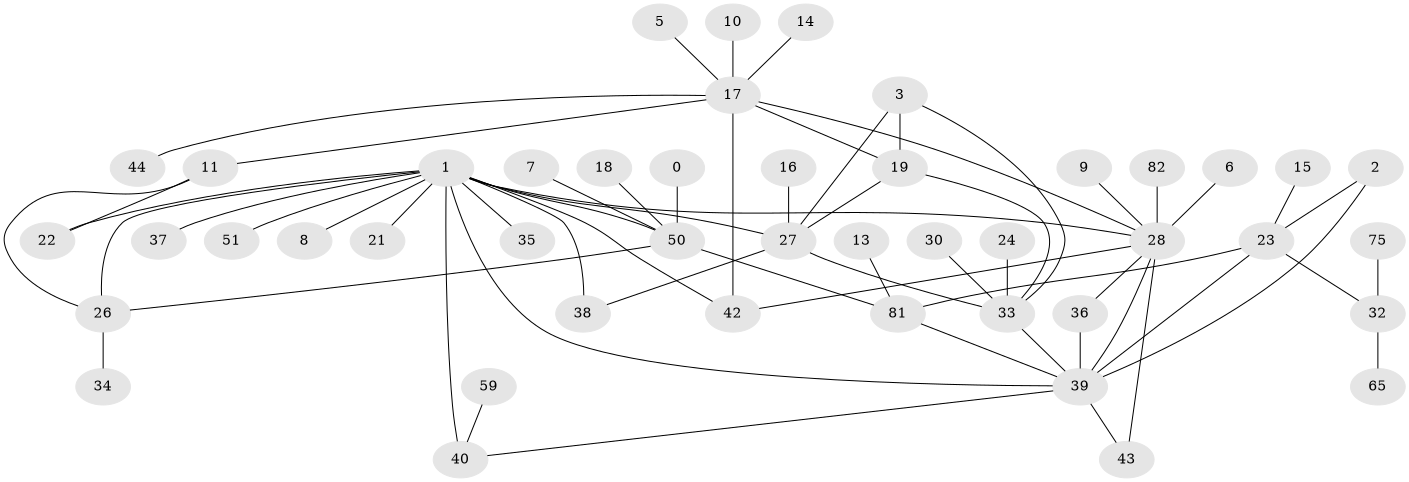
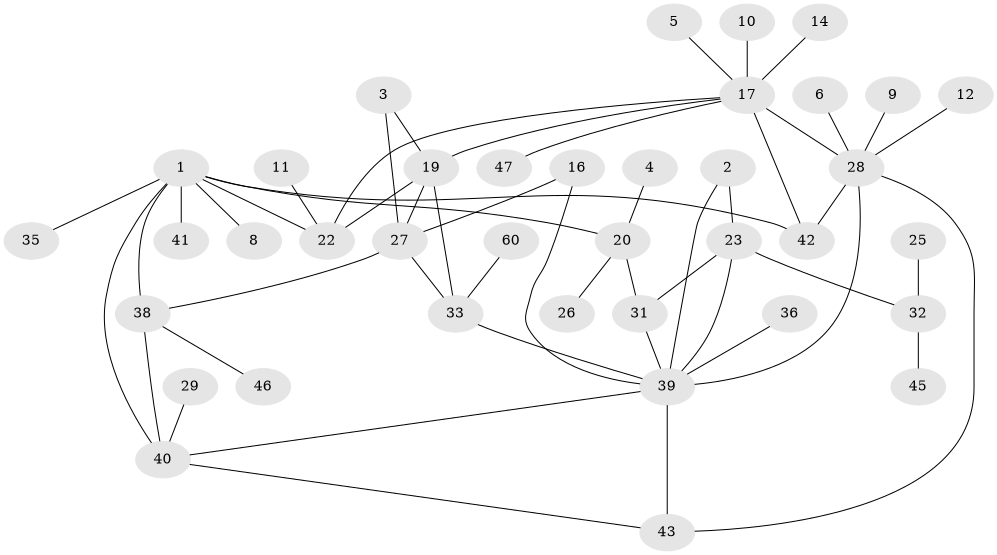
edge "17" -- "11": now "17" -- "22"
node "44": label "44" -> "47"
node "7": removed
node "18": removed
node "0": label "0" -> "4"
node "82": label "82" -> "12"
node "15": removed
edge "3" -- "33": removed
edge "1" -- "26": removed
edge "11" -- "26": removed
edge "19" -- "22": added
edge "1" -- "28": removed
edge "1" -- "27": removed
node "37": removed
node "51": label "51" -> "41"
node "21": removed
node "50": label "50" -> "20"
node "13": removed
node "30": label "30" -> "60"
node "24": removed
node "75": label "75" -> "25"
edge "28" -- "36": removed
node "81": label "81" -> "31"
edge "1" -- "39": now "16" -- "39"
node "34": removed
edge "38" -- "40": added
node "46": added
node "59": label "59" -> "29"
node "65": label "65" -> "45"
edge "40" -- "43": added
